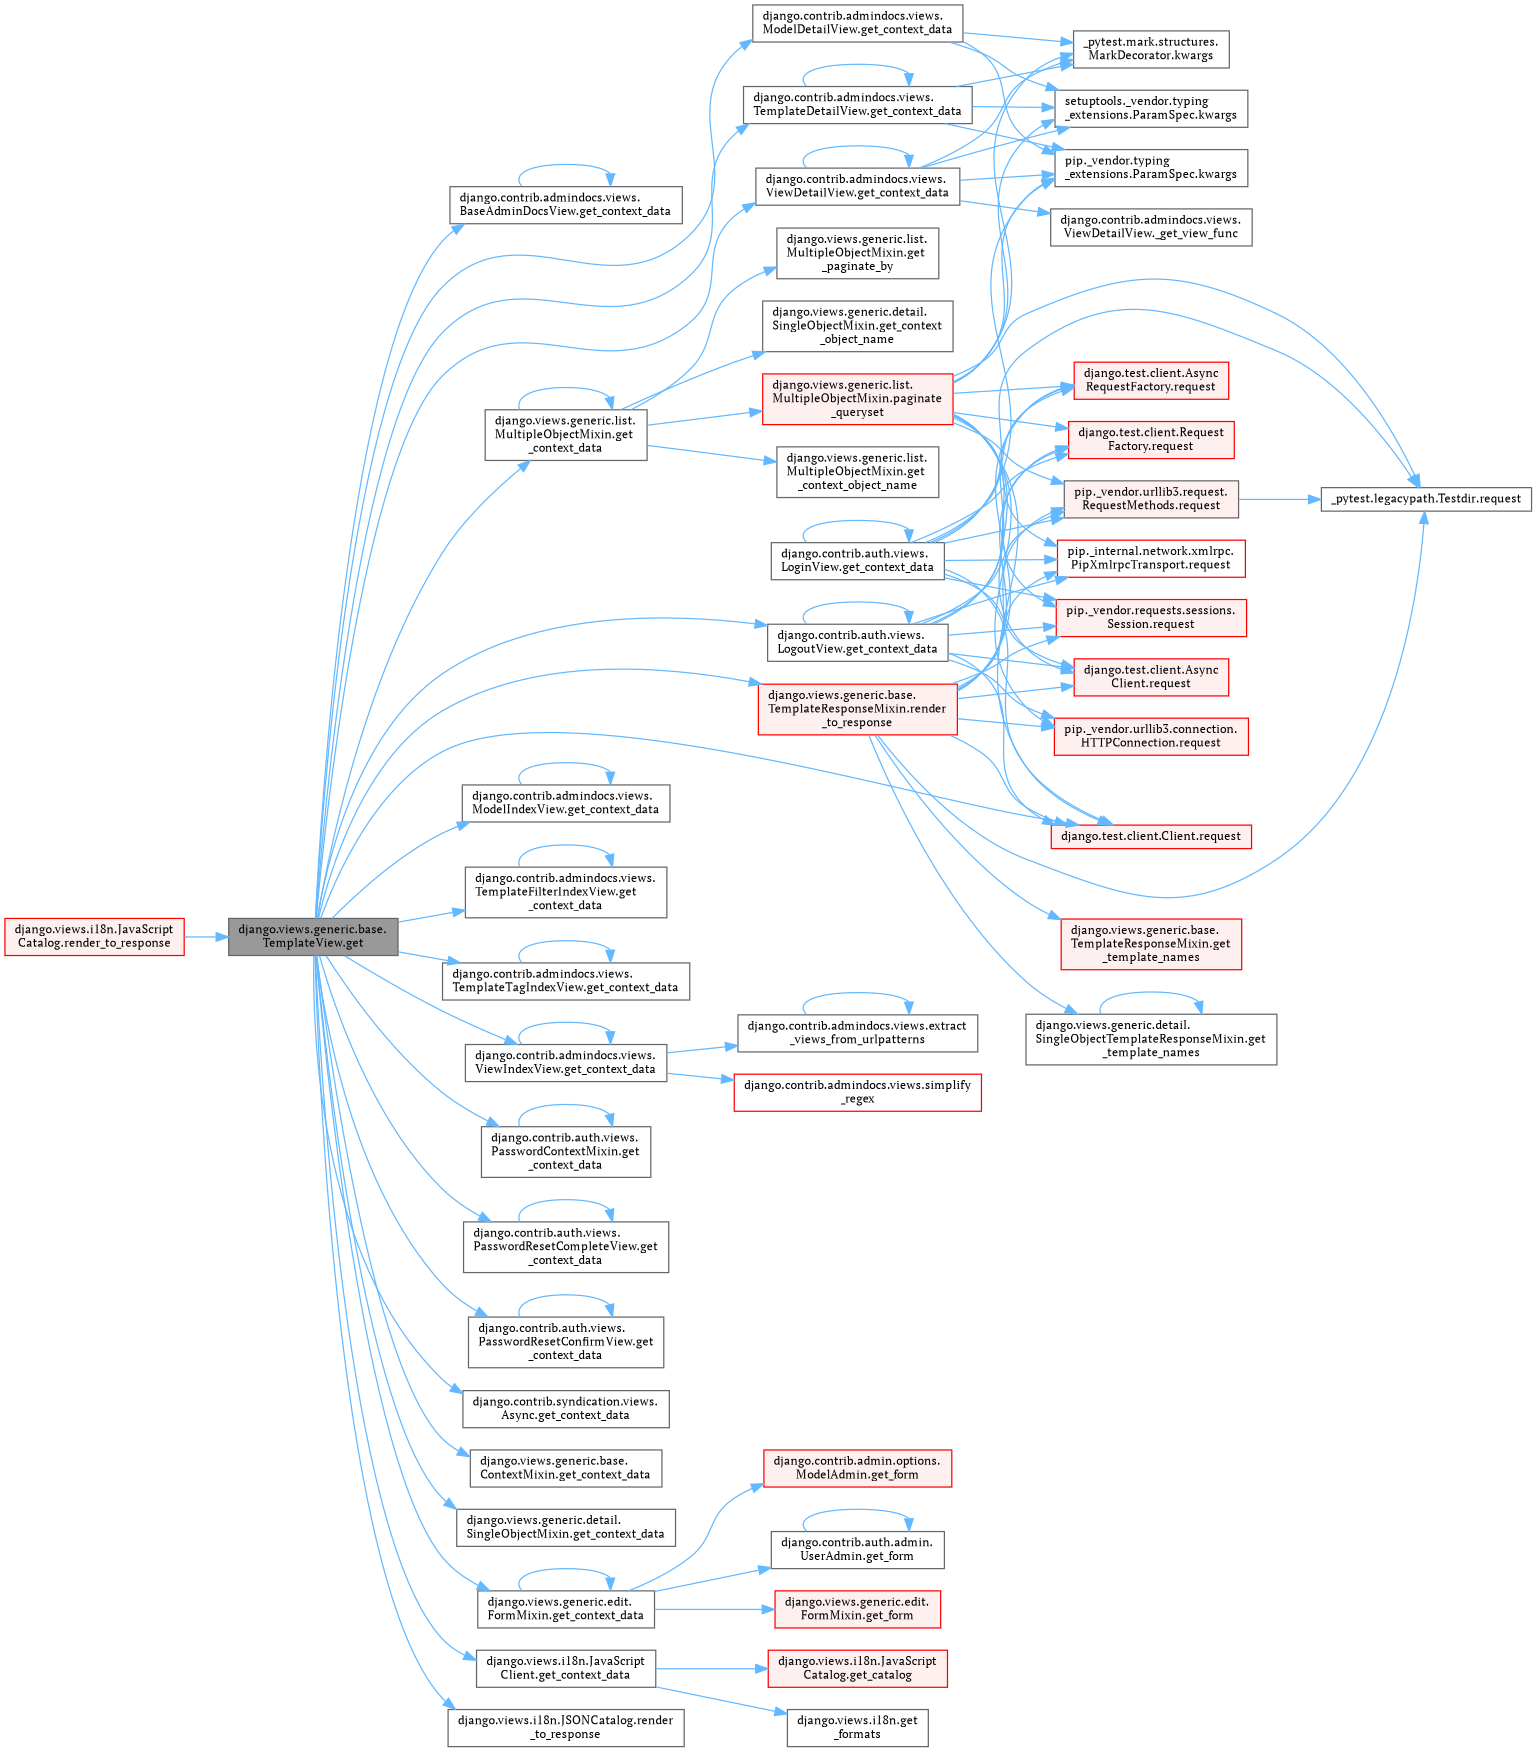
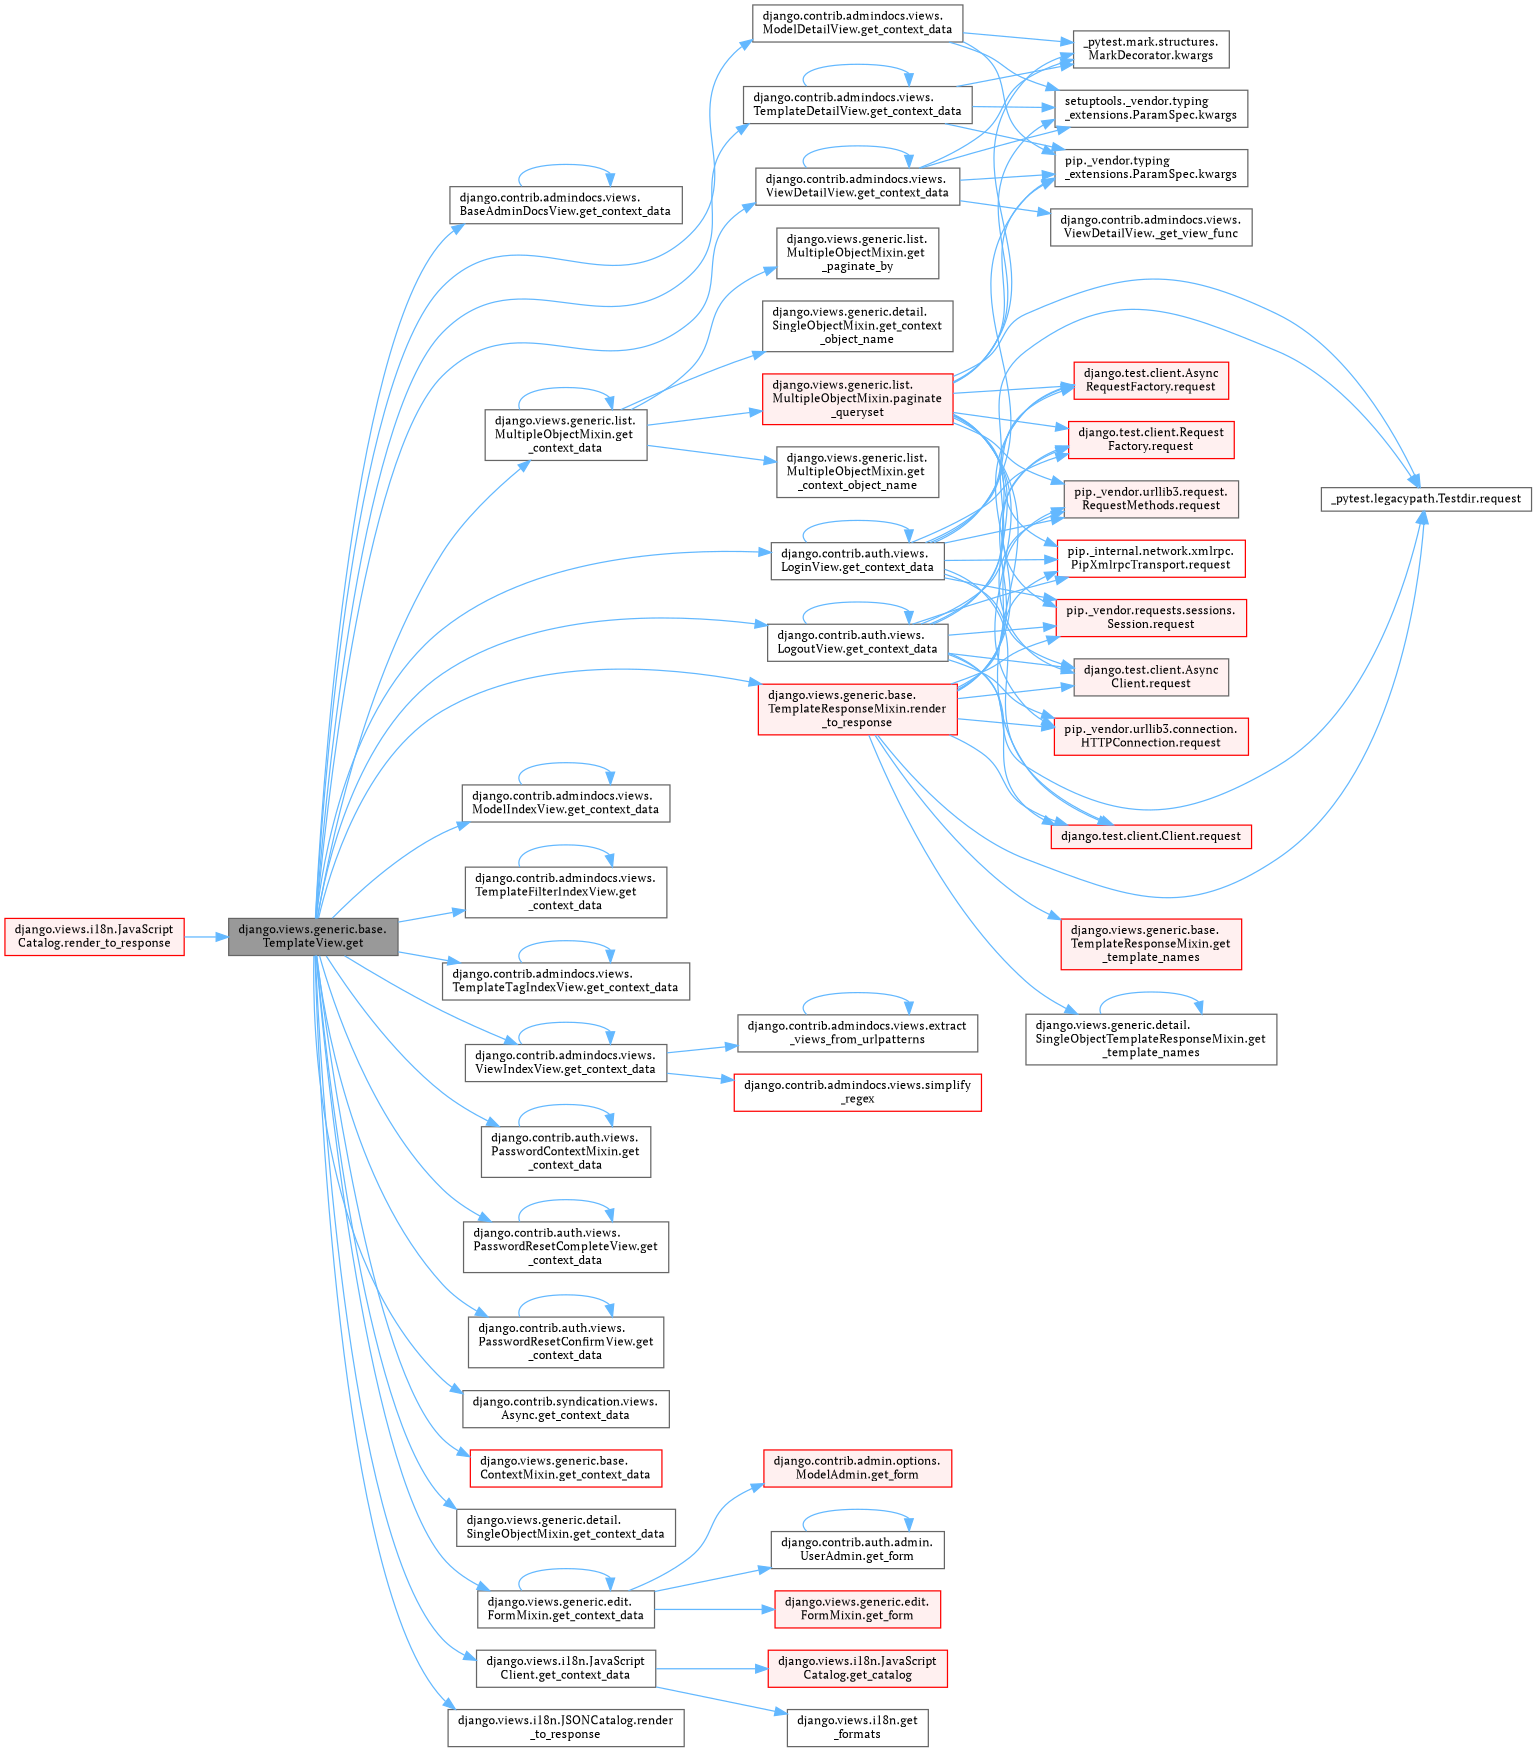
edge "pip._vendor.urllib3.request. RequestMethods.request" -> "_pytest.legacypath.Testdir.request": now "django.contrib.auth.views. LogoutView.get_context_data" -> "_pytest.legacypath.Testdir.request"
node "django.test.client.Async Client.request": color red -> grey40
edge "django.views.generic.base. TemplateView.get" -> "django.test.client.Client.request": now "django.views.generic.base. TemplateView.get" -> "django.contrib.auth.views. LoginView.get_context_data"
node "django.views.generic.base. ContextMixin.get_context_data": color grey40 -> red
